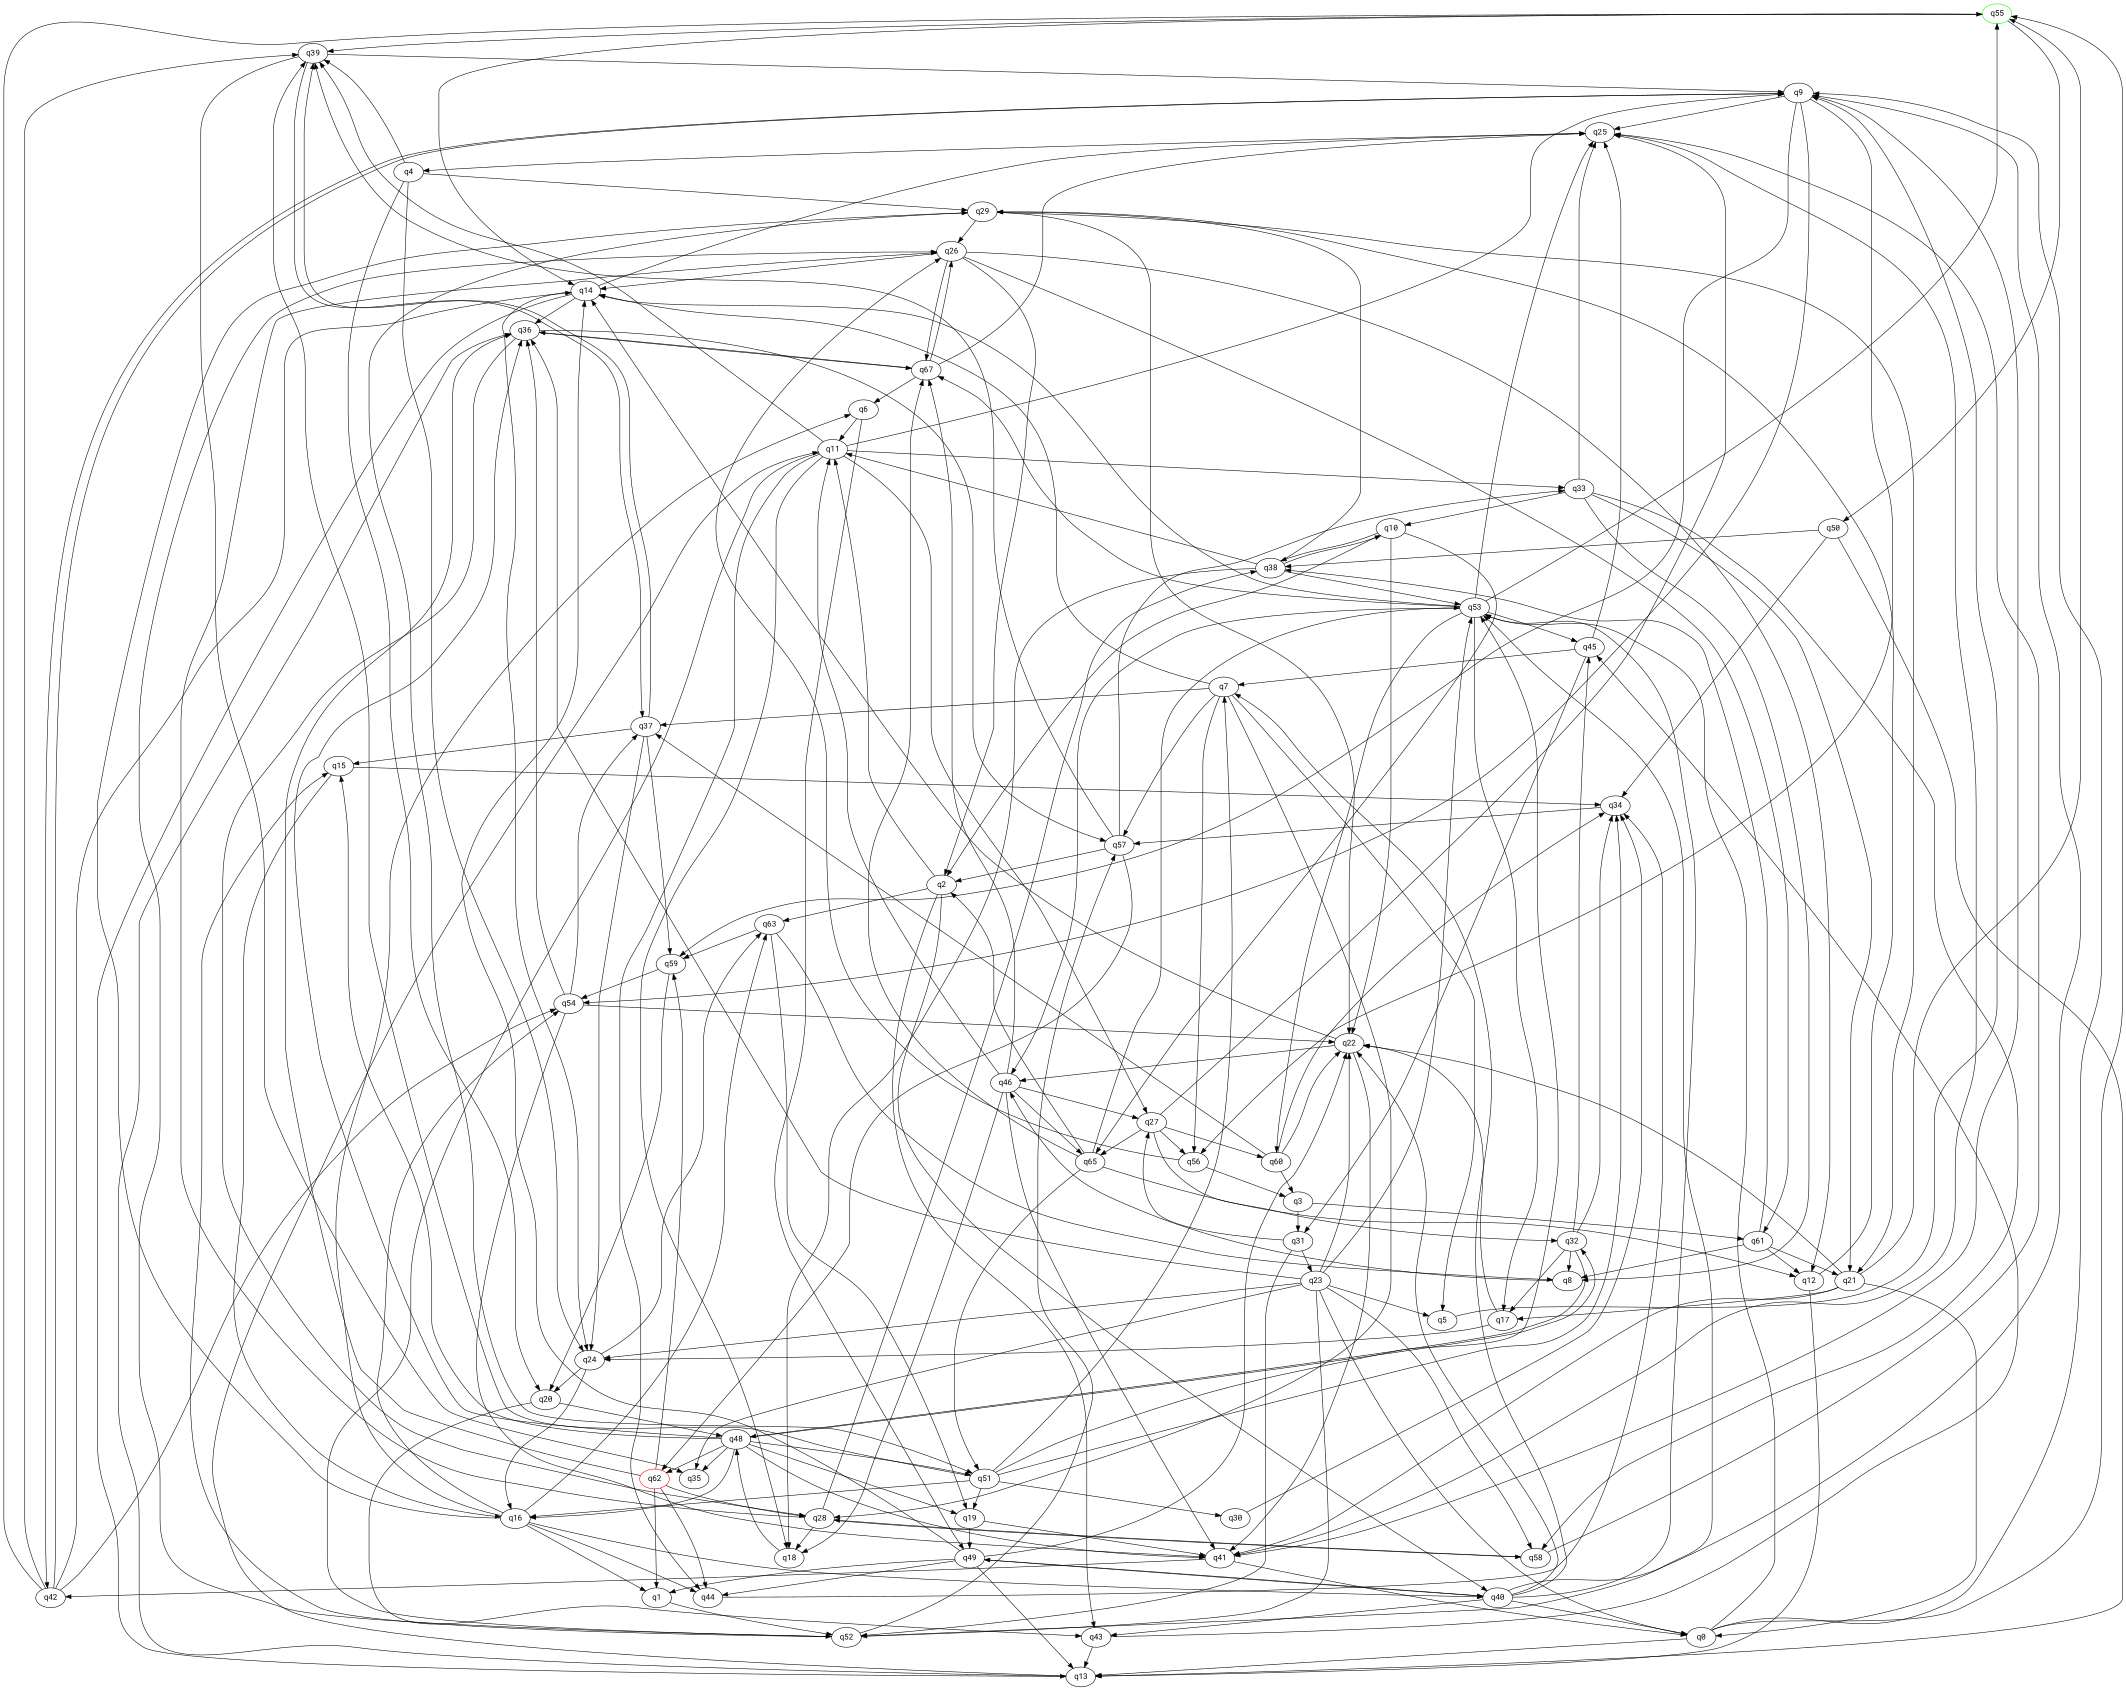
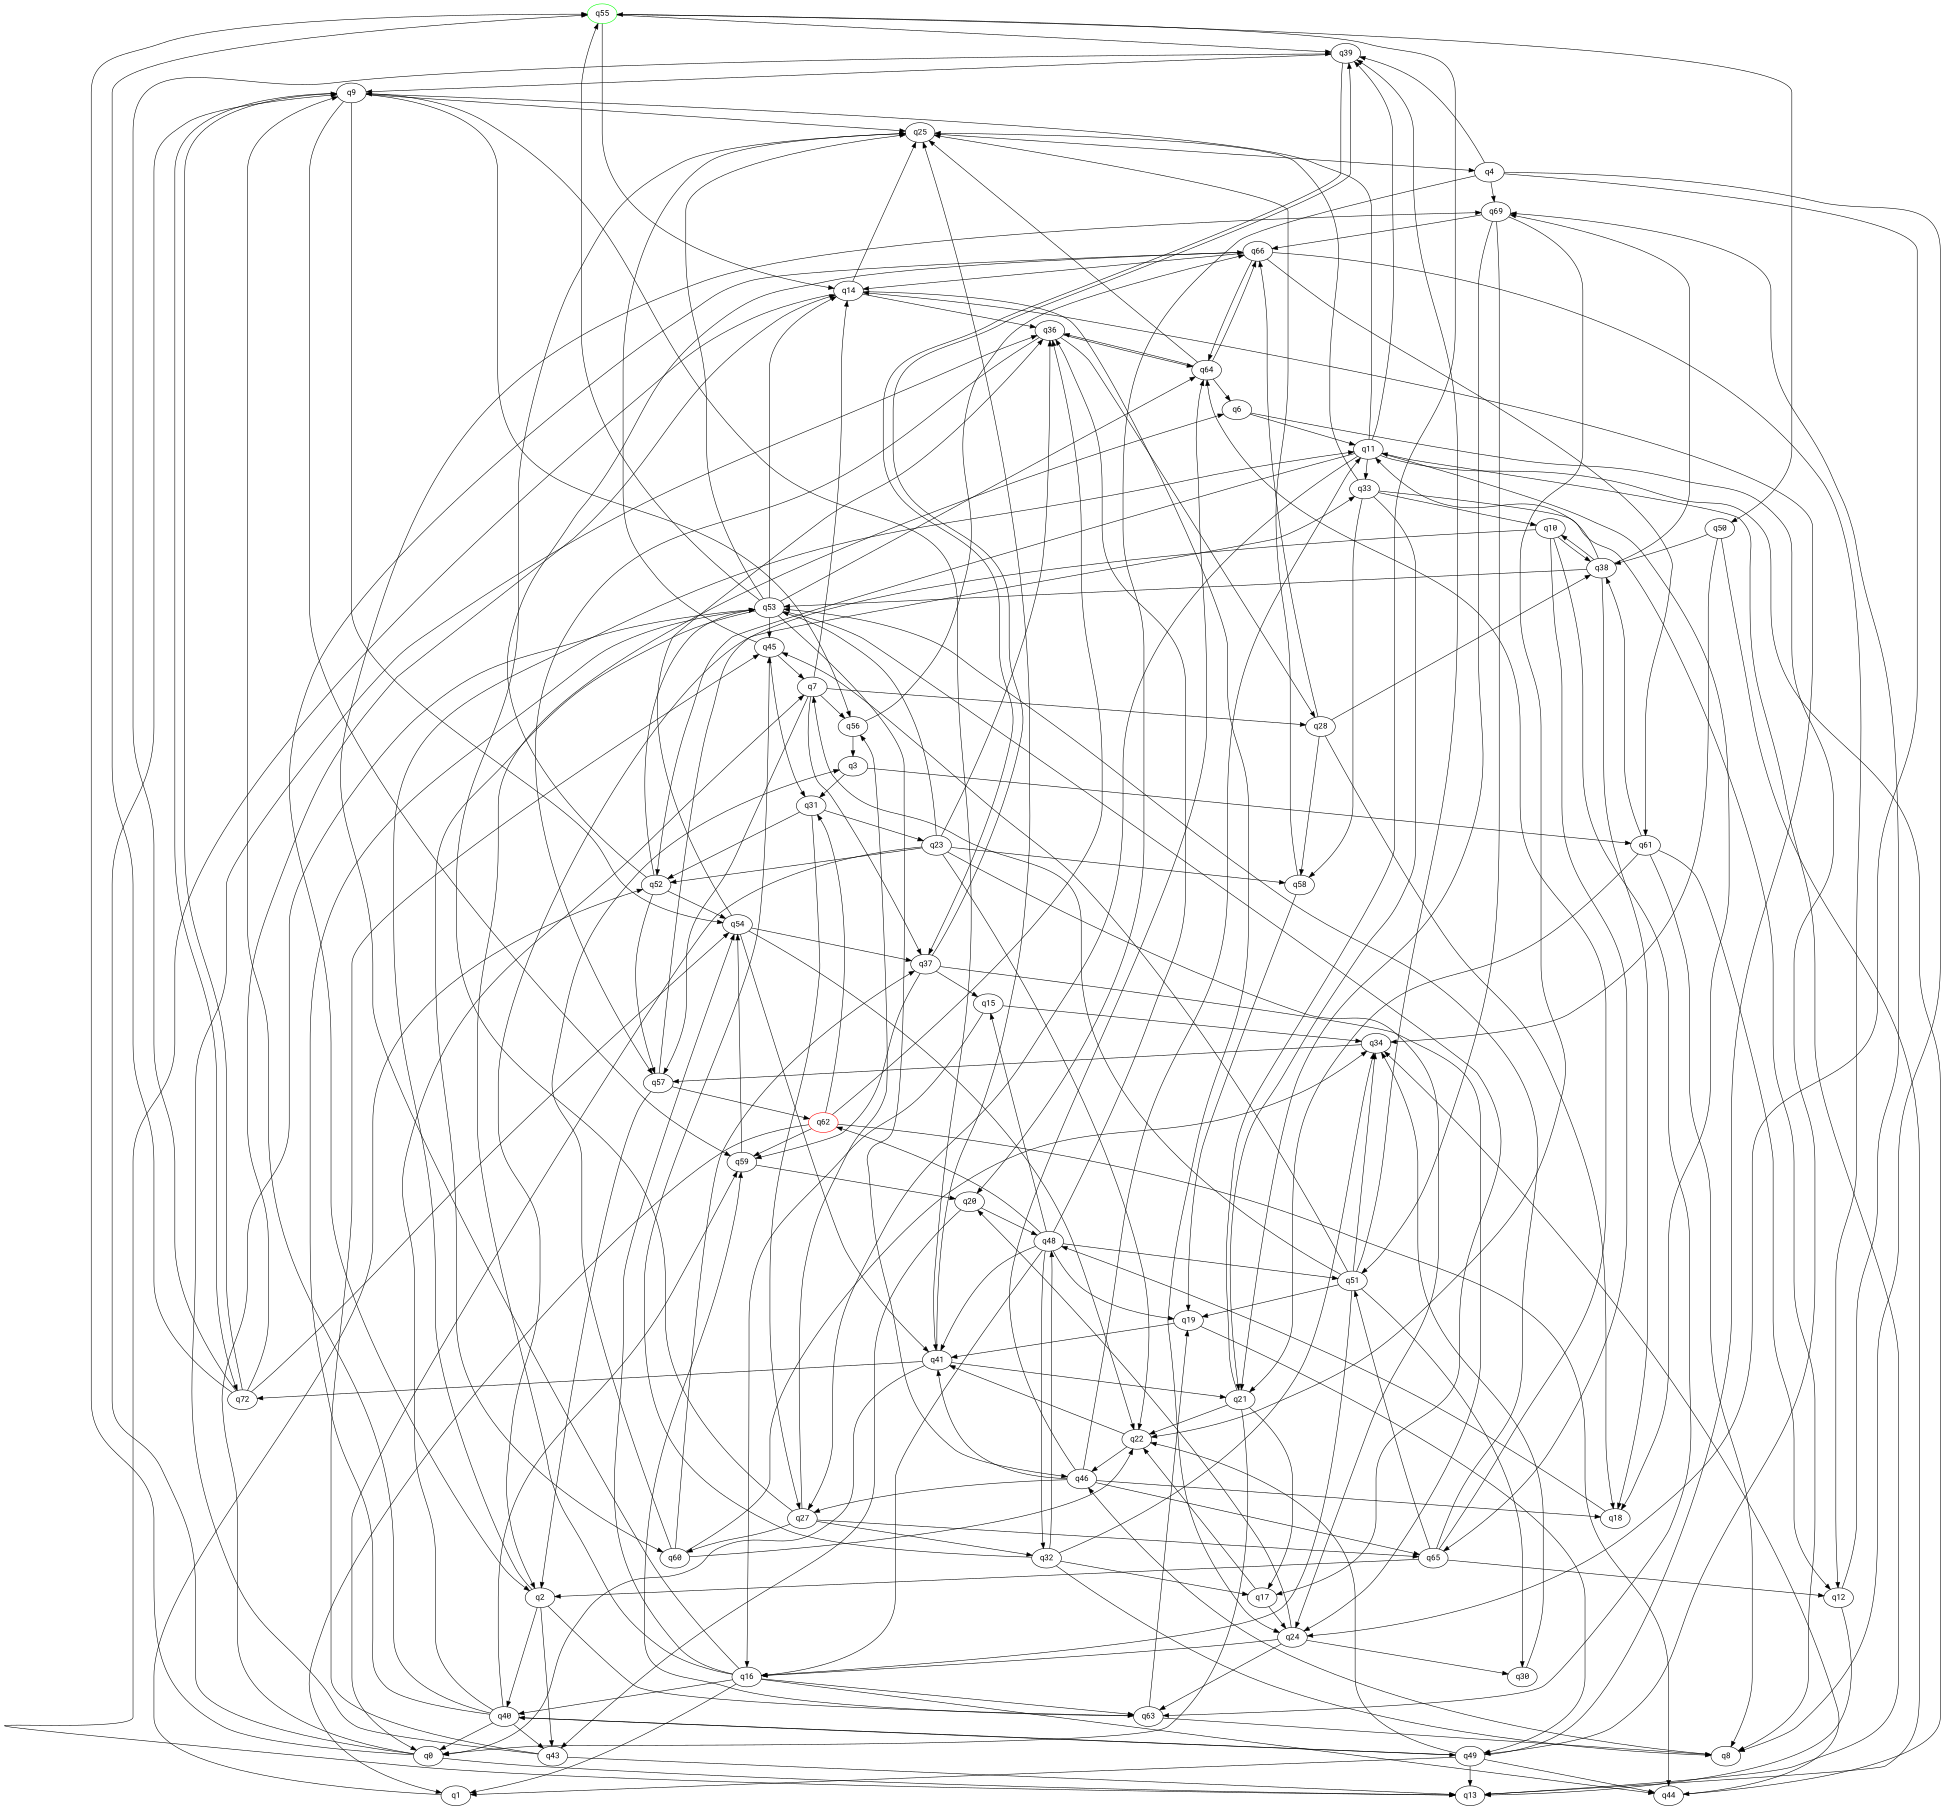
node "q29": label "q29" -> "q69"
node "q26": label "q26" -> "q66"
edge "q57" -> "q39": removed
node "q67": label "q67" -> "q64"
edge "q22" -> "q14": removed
edge "q10" -> "q22": now "q10" -> "q63"
edge "q4" -> "q8": added
edge "q51" -> "q53": now "q51" -> "q45"
node "q5": removed
edge "q40" -> "q22": now "q40" -> "q59"
edge "q13" -> "q36": now "q43" -> "q36"
edge "q21" -> "q41": reversed
edge "q52" -> "q15": now "q52" -> "q54"
node "q35": removed
edge "q62" -> "q28": now "q62" -> "q31"
edge "q58" -> "q28": now "q58" -> "q19"
node "q42": label "q42" -> "q72"
edge "q24" -> "q30": added
